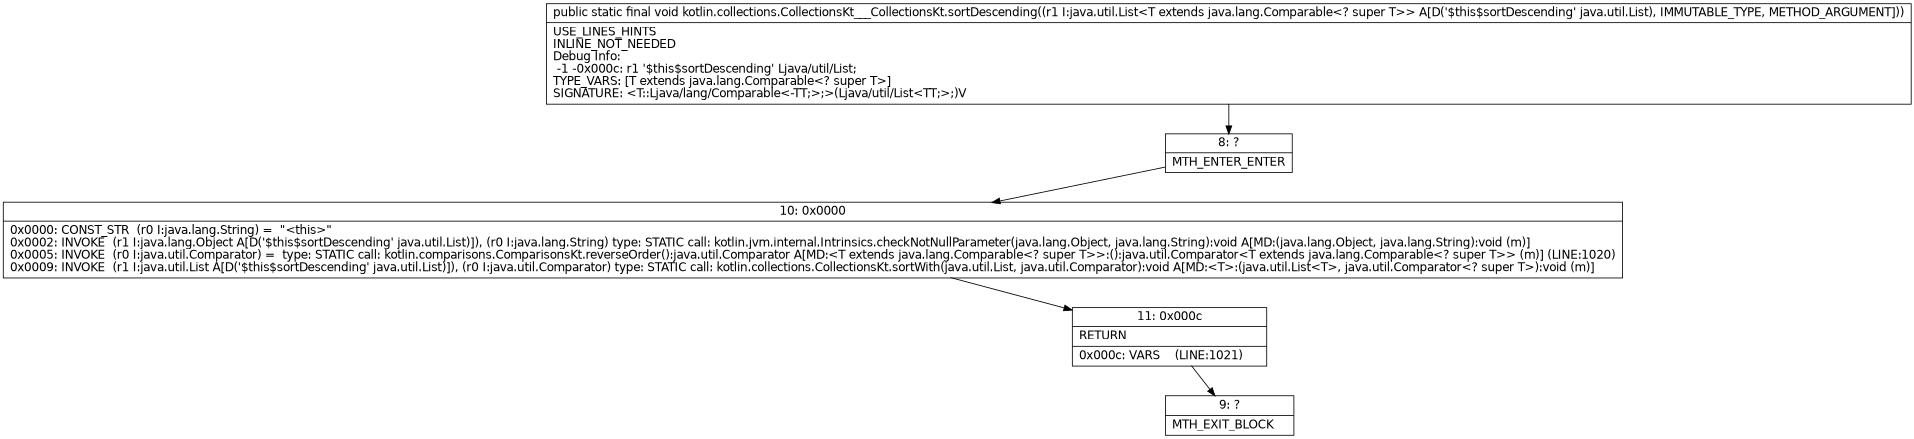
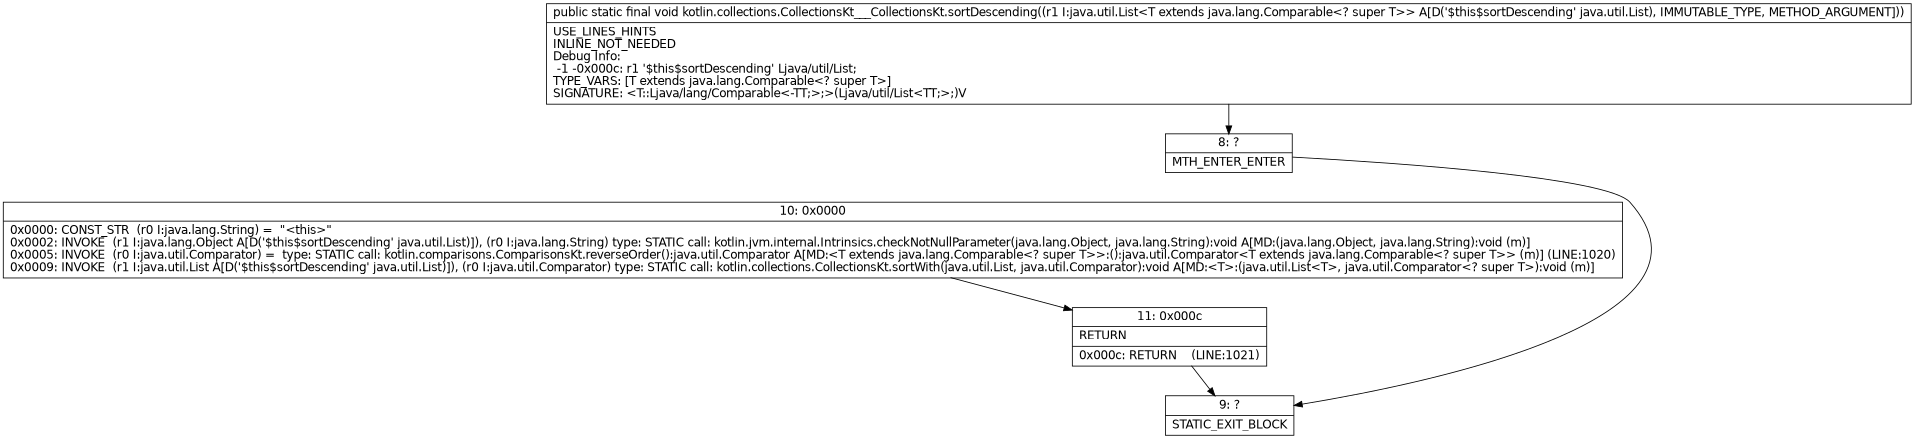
edge "8: ?" -> "10: 0x0000": now "8: ?" -> "9: ?"
node "11: 0x000c": text "0x000c: VARS    (LINE:1021)" -> "0x000c: RETURN    (LINE:1021)"
node "9: ?": text "MTH_EXIT_BLOCK" -> "STATIC_EXIT_BLOCK"
